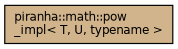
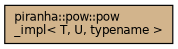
node "piranha::math::pow _impl< T, U, typename >": label "piranha::math::pow _impl< T, U, typename >" -> "piranha::pow::pow _impl< T, U, typename >"
